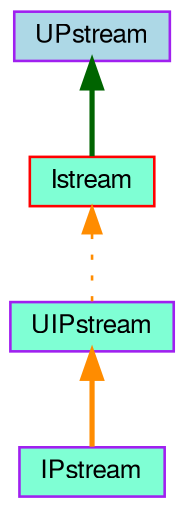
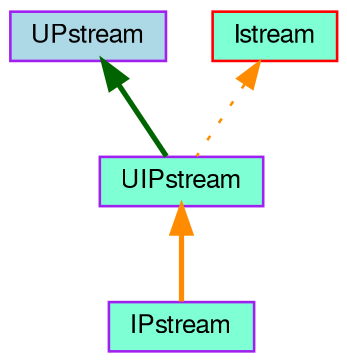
edge "Istream" -> "UPstream": now "UIPstream" -> "UPstream"
